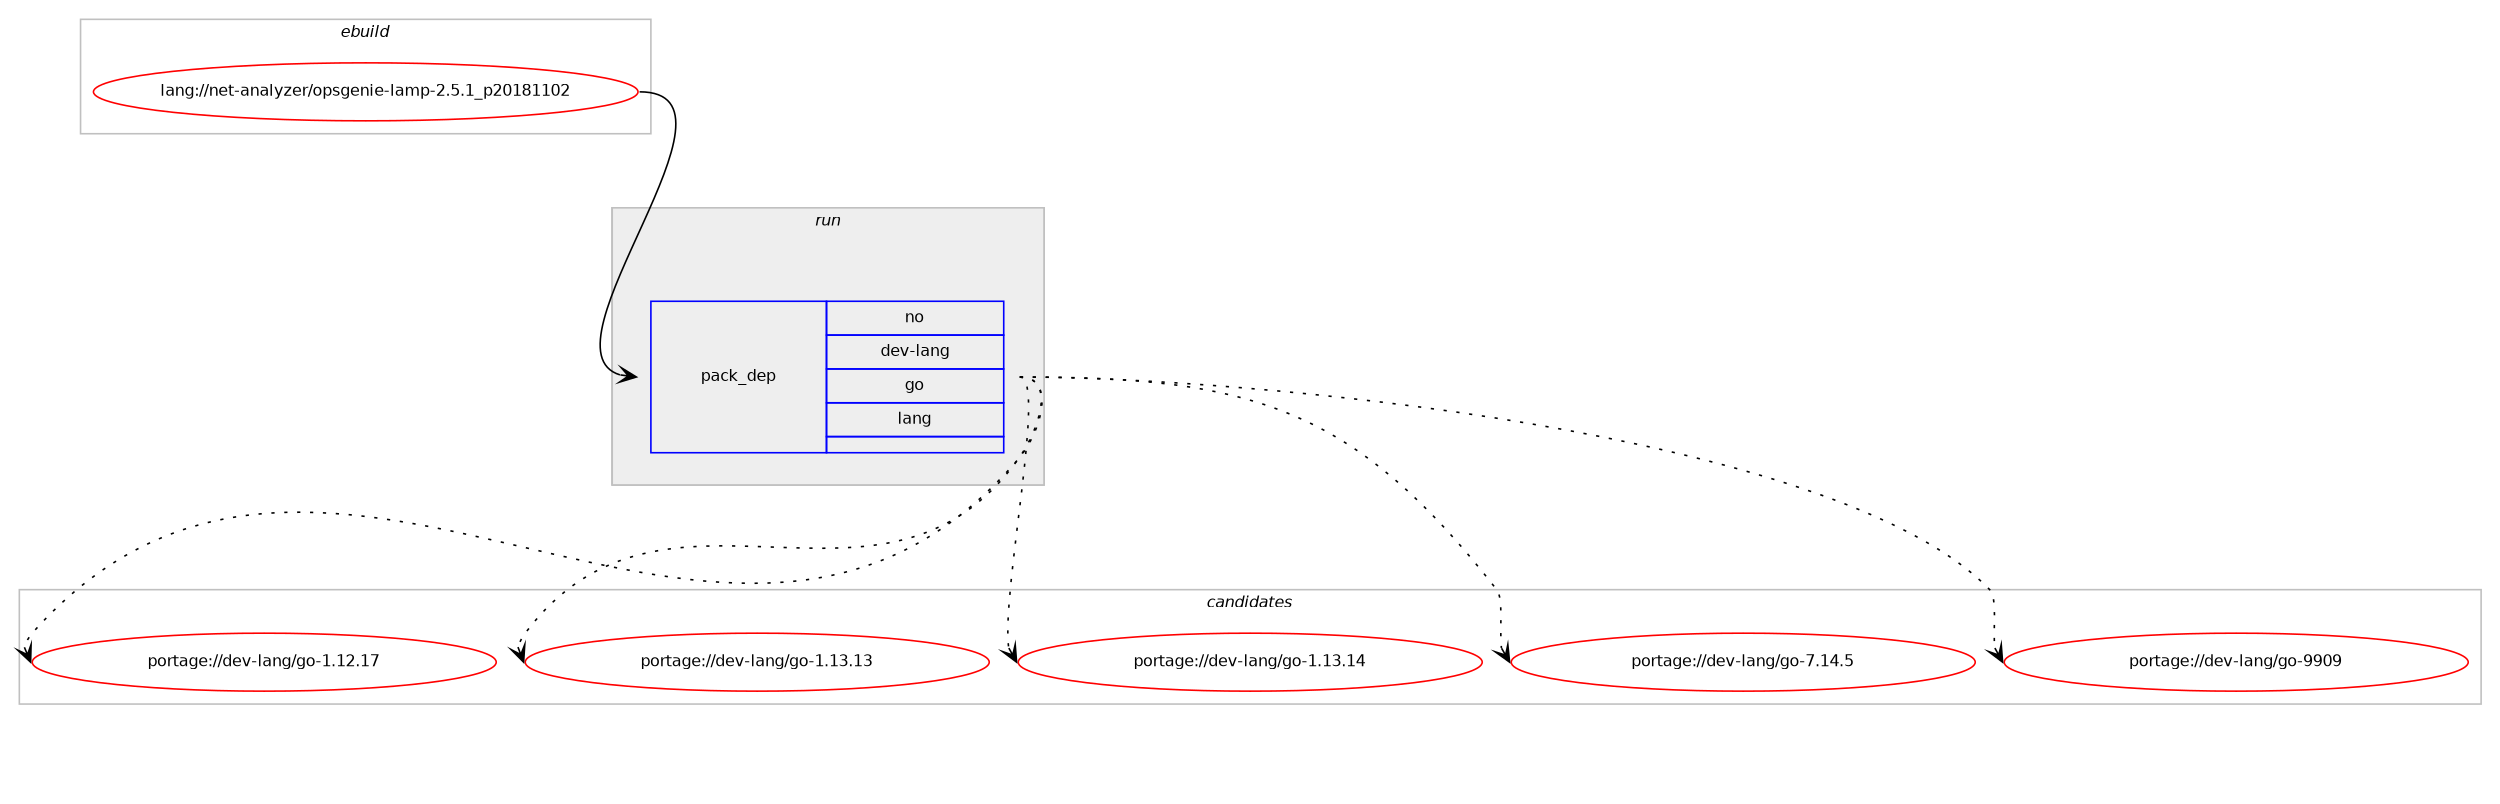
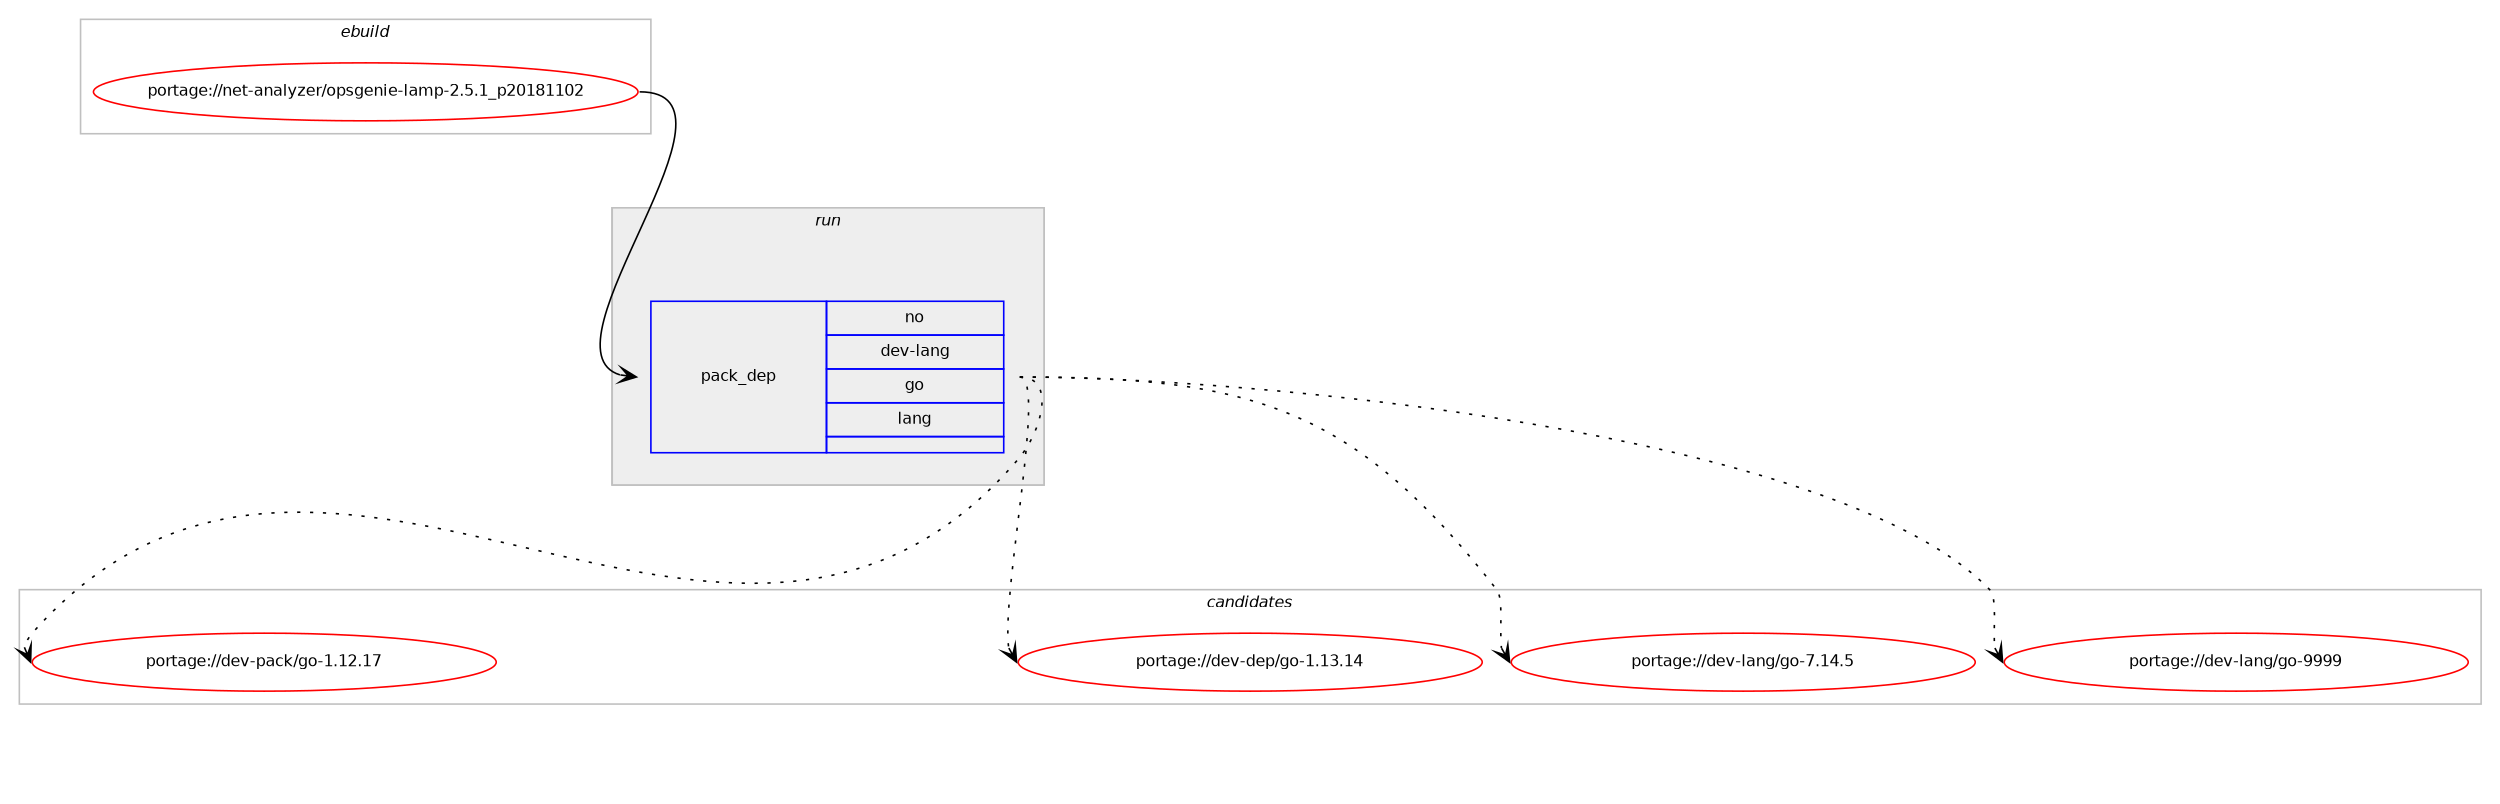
node "lang://net-analyzer/opsgenie-lamp-2.5.1_p20181102": label "lang://net-analyzer/opsgenie-lamp-2.5.1_p20181102" -> "portage://net-analyzer/opsgenie-lamp-2.5.1_p20181102"
node "portage://dev-lang/go-1.12.17": label "portage://dev-lang/go-1.12.17" -> "portage://dev-pack/go-1.12.17"
node "portage://dev-lang/go-1.13.13": removed
node "portage://dev-lang/go-1.13.14": label "portage://dev-lang/go-1.13.14" -> "portage://dev-dep/go-1.13.14"
node "portage://dev-lang/go-9909": label "portage://dev-lang/go-9909" -> "portage://dev-lang/go-9999"
